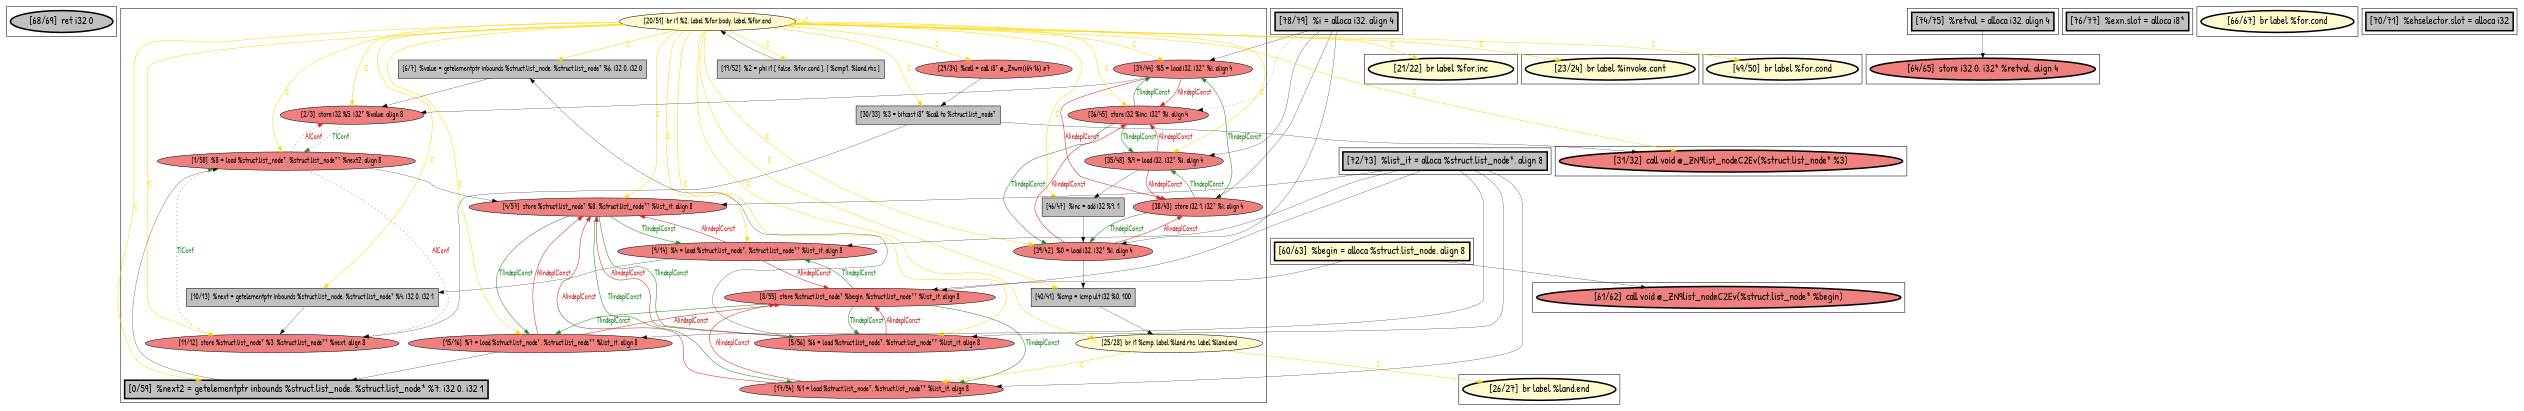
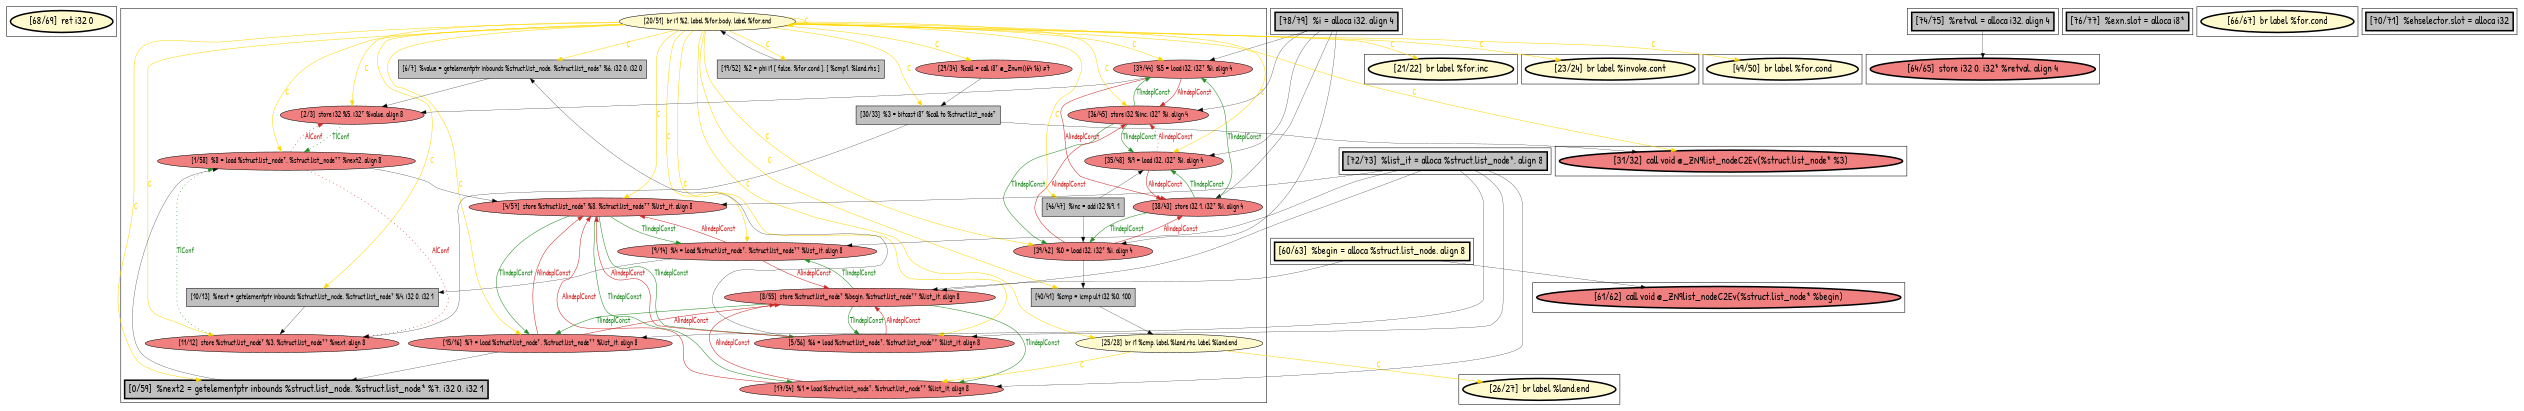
node "[68/69]  ret i32 0": fillcolor grey -> lemonchiffon
edge "[78/79]  %i = alloca i32, align 4" -> "[36/45]  store i32 %inc, i32* %i, align 4": style dotted -> solid
edge "[35/48]  %9 = load i32, i32* %i, align 4" -> "[36/45]  store i32 %inc, i32* %i, align 4": style solid -> dotted
edge "[35/48]  %9 = load i32, i32* %i, align 4" -> "[46/47]  %inc = add i32 %9, 1": reversed
